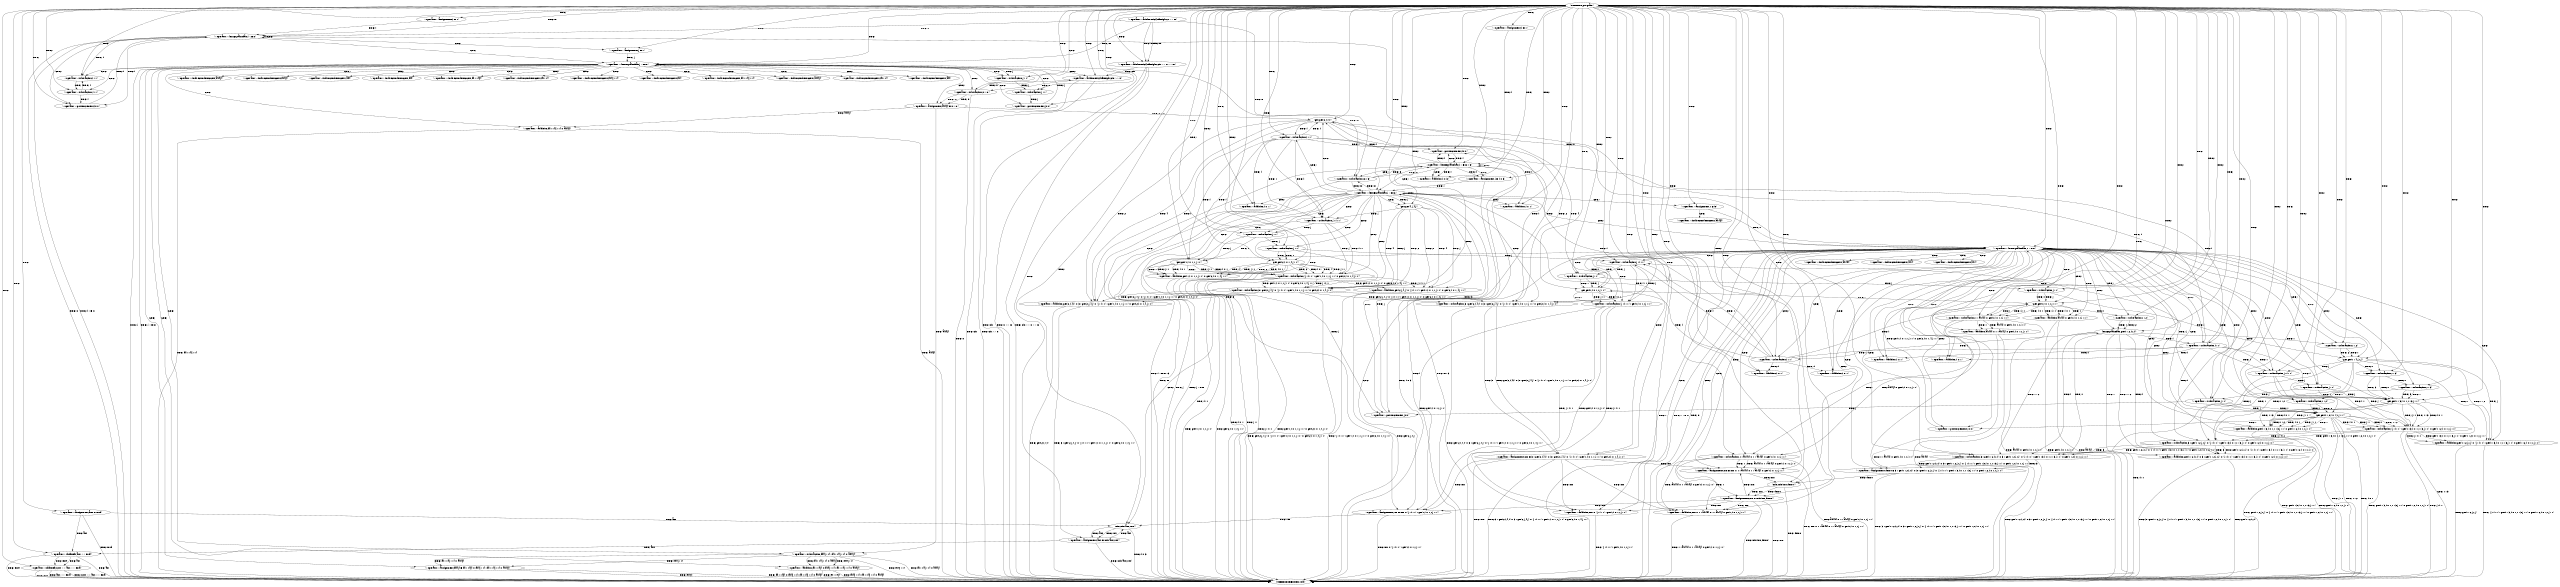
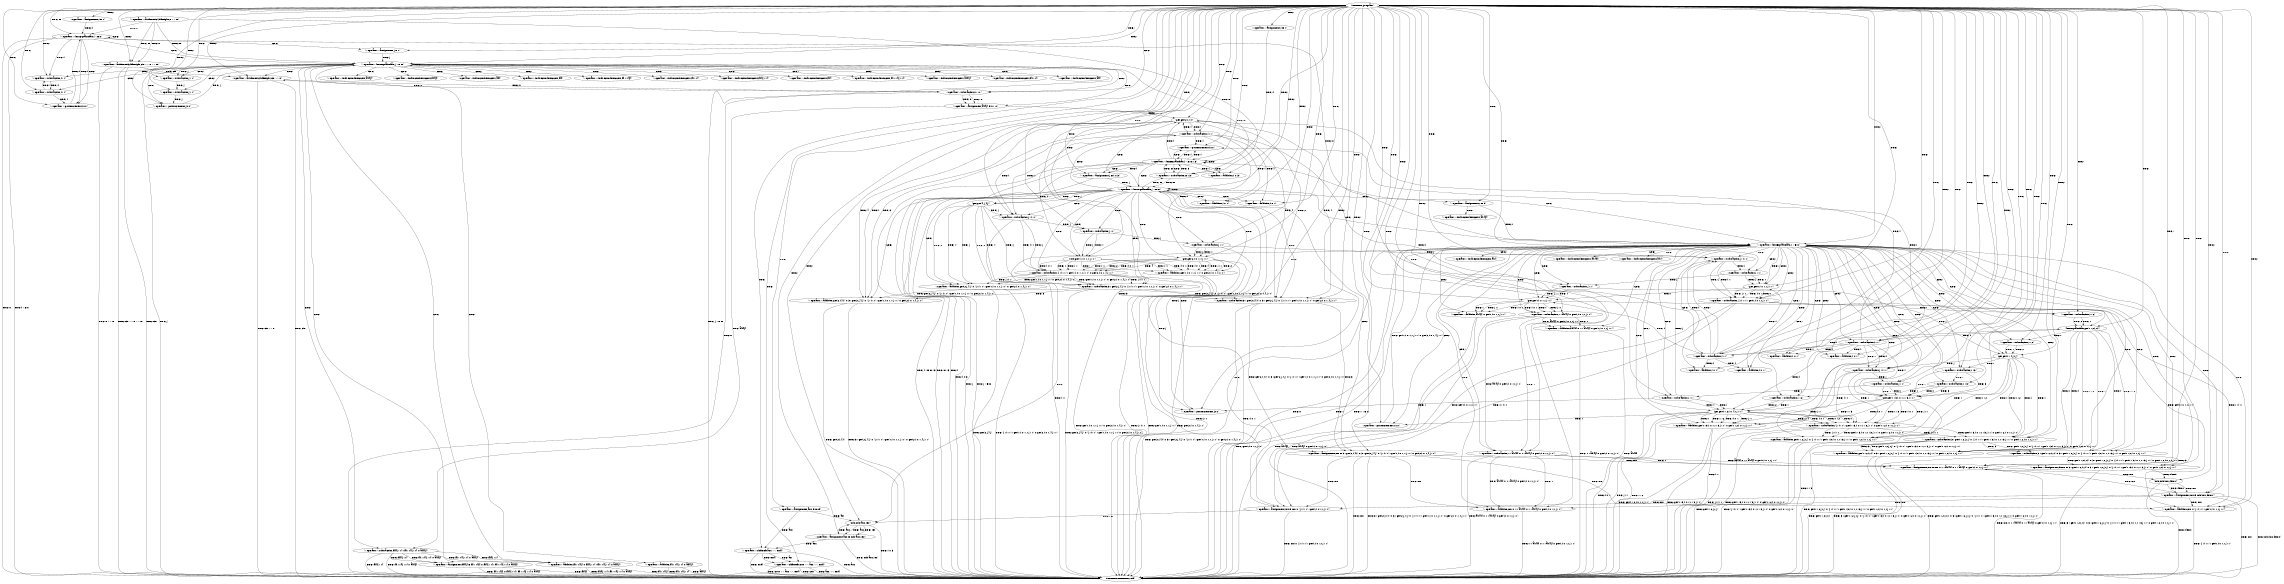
edge "(METHOD,program)" -> "(get,get(4,j,4,j))": now "(METHOD,program)" -> "(<operator>.subtraction,(j - i - 1) - get(r,i + 1,r,j - 1))"
edge "(<operator>.assignment,a[i][j] = x - '0')" -> "(<operator>.addition,f[i - 1][j - 1] + a[i][j])": removed, label "DDG: a[i][j]"
node "(get,get(1,i + 1,1,j - 1))": label "(get,get(1,i + 1,1,j - 1))" -> "(void,get(1,i + 1,1,j - 1))"
edge "(<operator>.subtraction,m - 3)" -> "(METHOD_RETURN,void)": removed, label "DDG: m"
edge "(<operator>.lessEqualsThan,r <= n)" -> "(min,min(mn,demo))": now "(<operator>.lessEqualsThan,r <= n)" -> "(<operator>.lessEqualsThan,i <= m - 3)"
edge "(<operator>.assignment,ans = mod)" -> "(METHOD_RETURN,void)": removed, label "DDG: mod"
